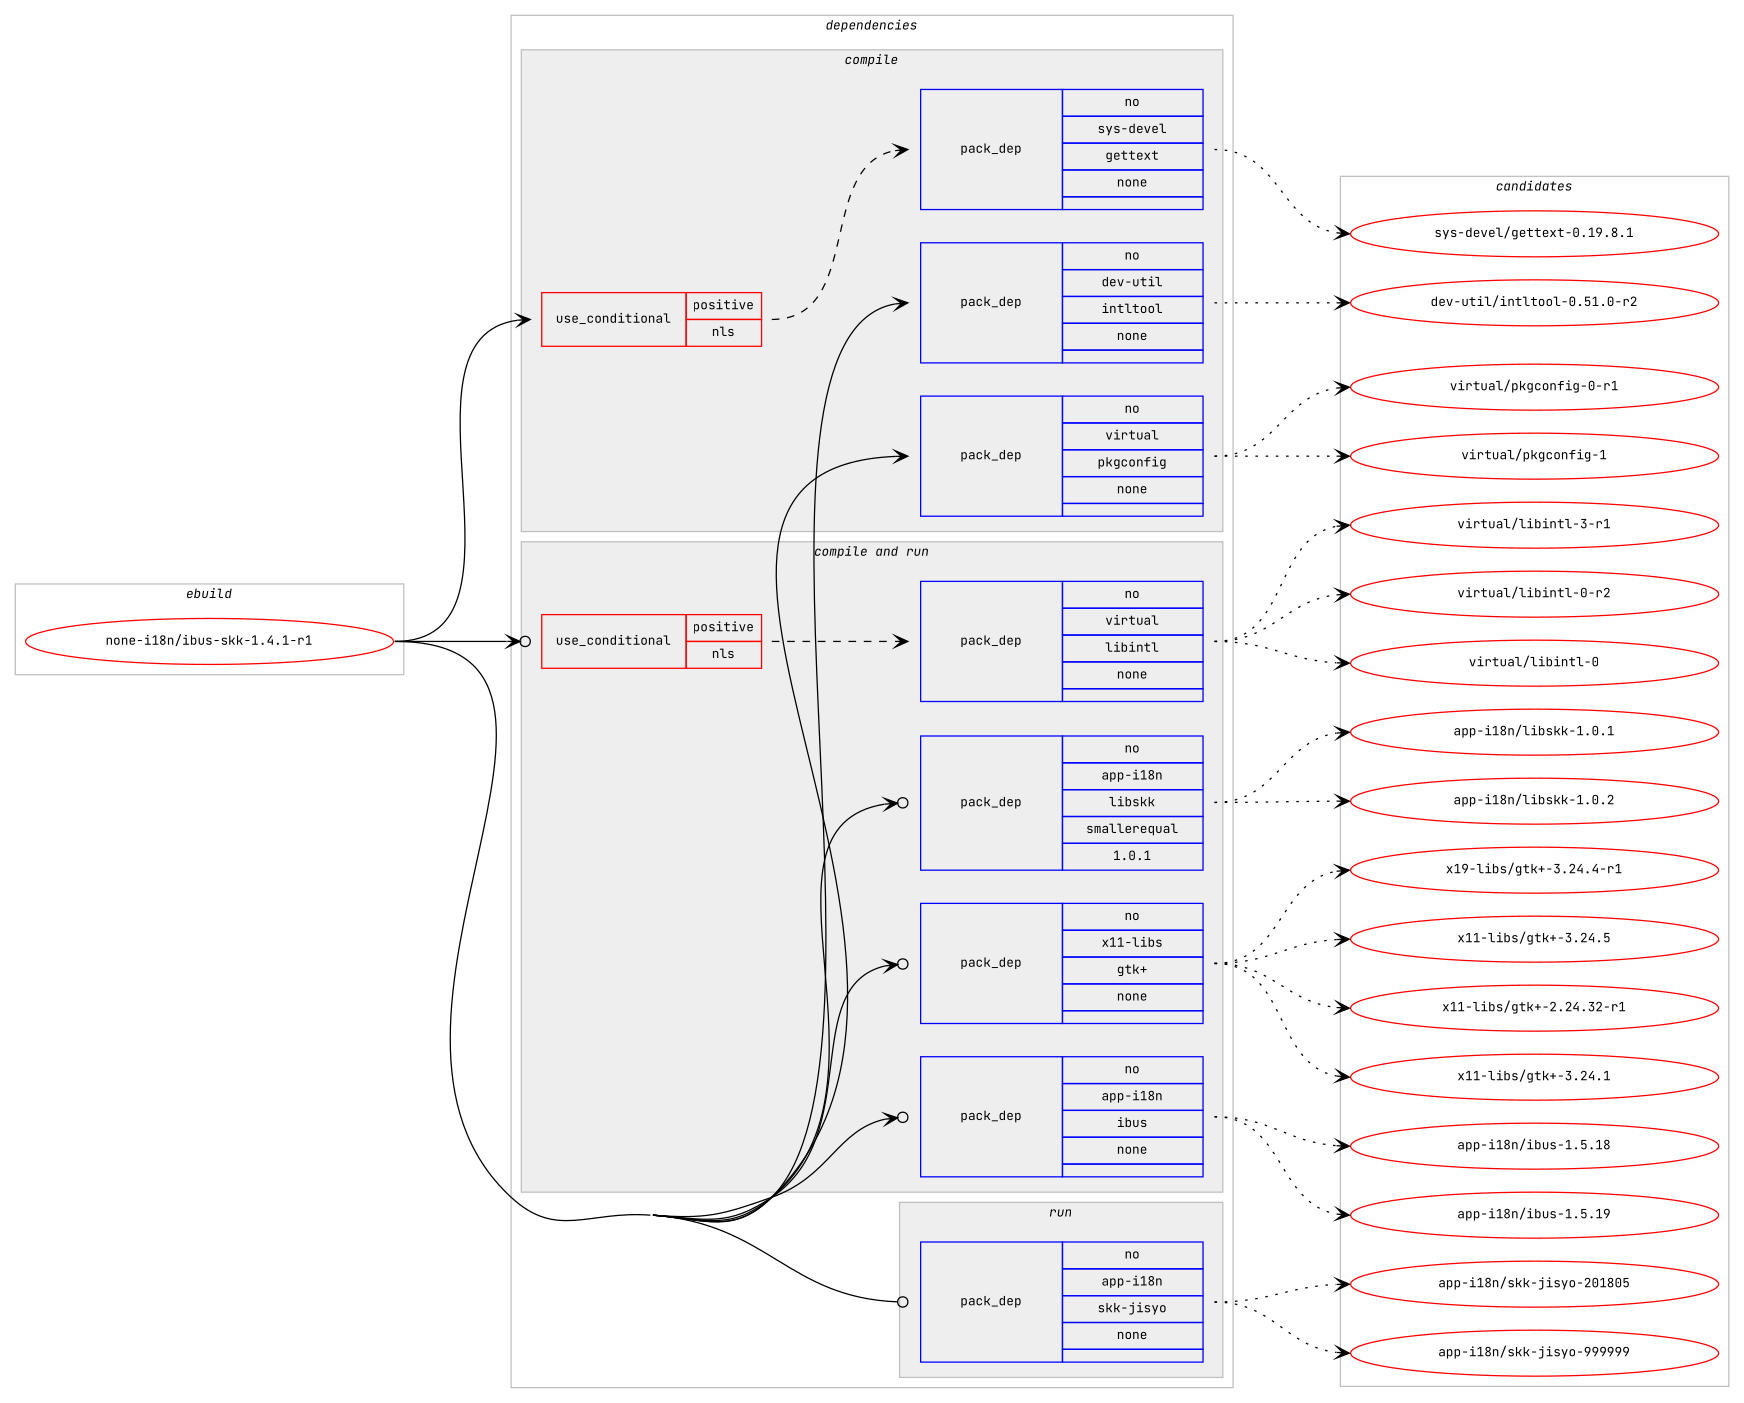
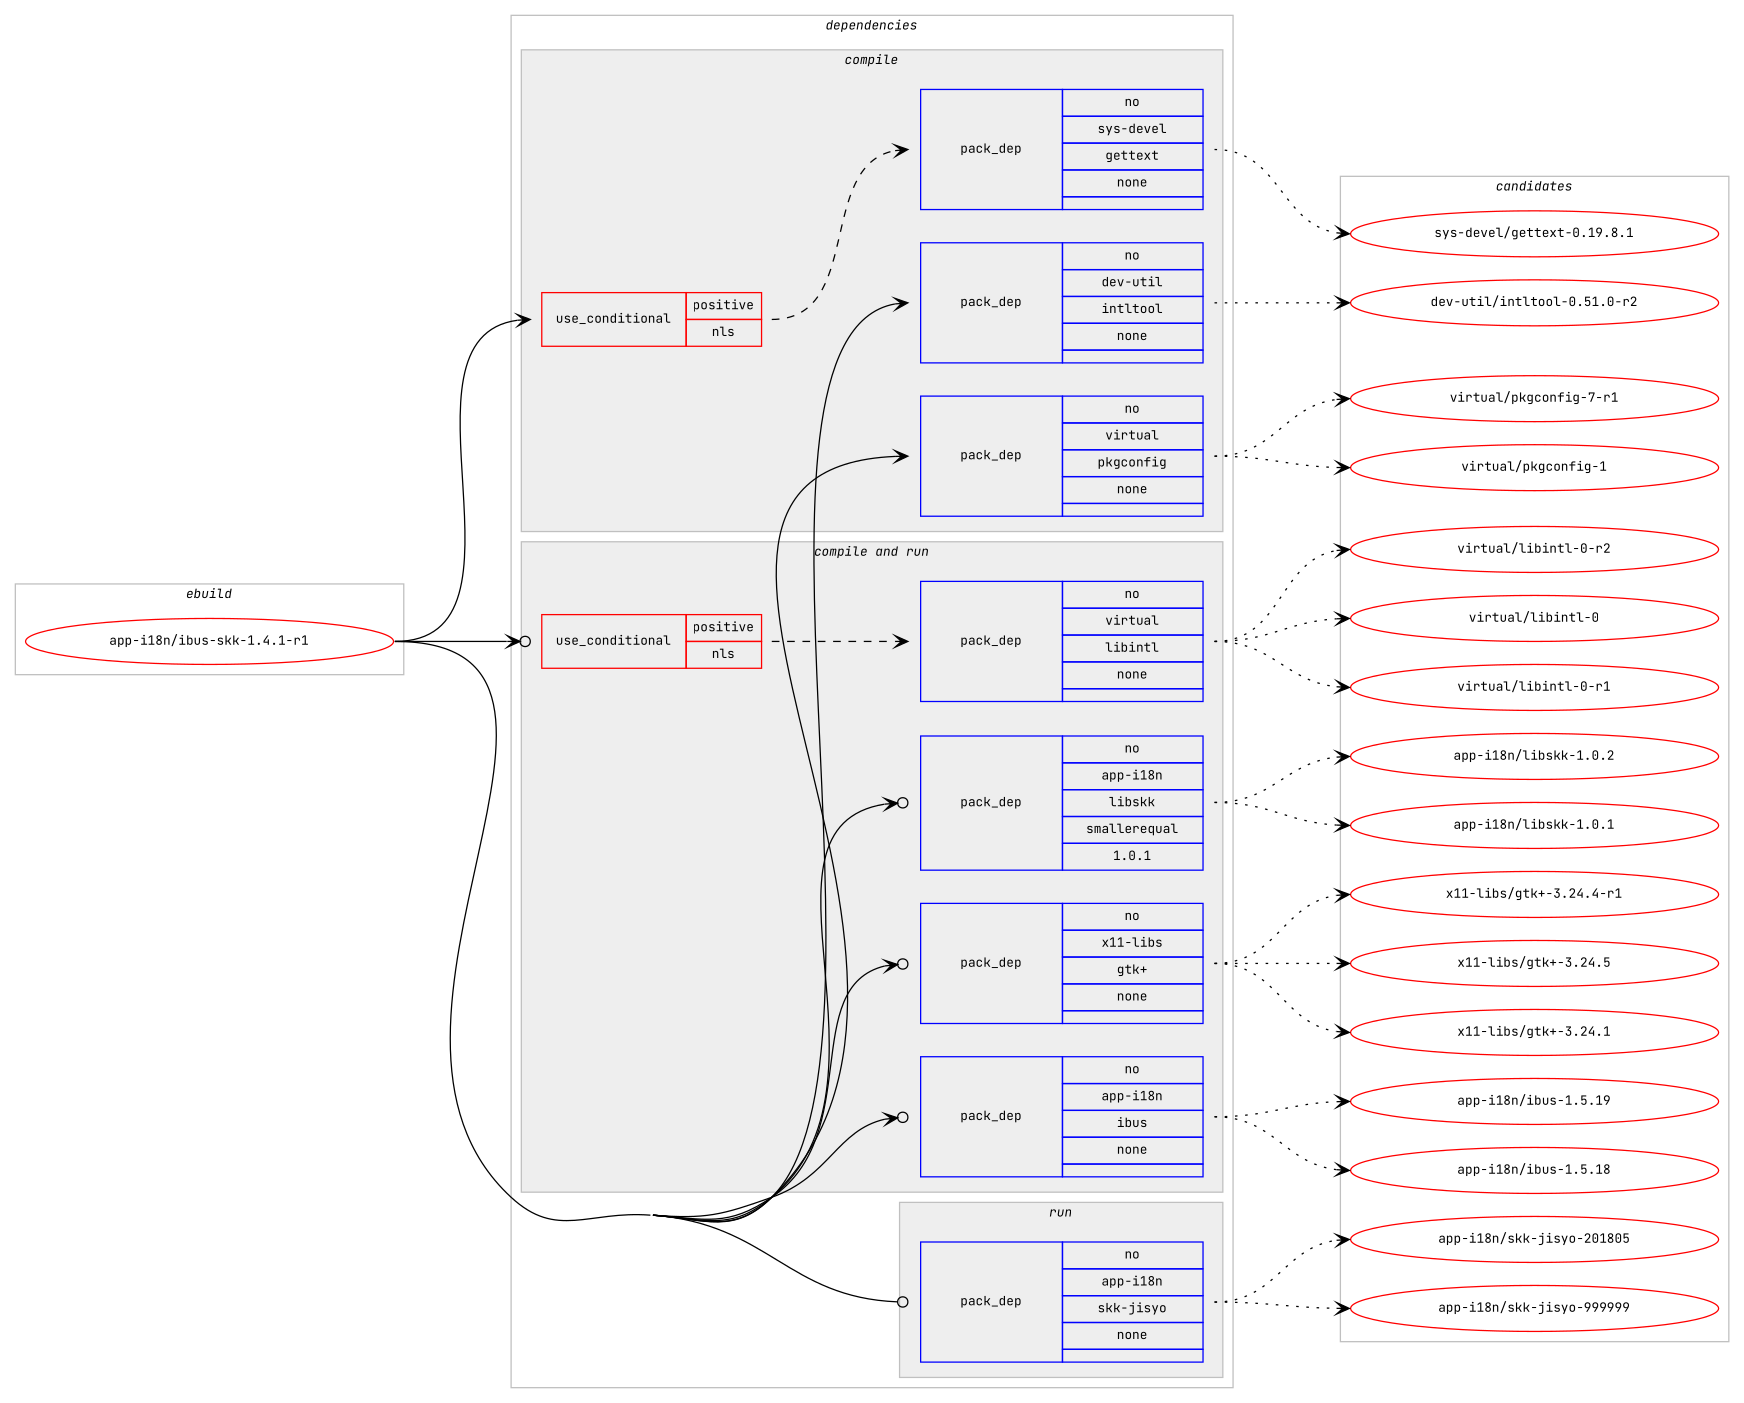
node "virtual/pkgconfig-0-r1": label "virtual/pkgconfig-0-r1" -> "virtual/pkgconfig-7-r1"
node "virtual/libintl-3-r1": label "virtual/libintl-3-r1" -> "virtual/libintl-0-r1"
node "none-i18n/ibus-skk-1.4.1-r1": label "none-i18n/ibus-skk-1.4.1-r1" -> "app-i18n/ibus-skk-1.4.1-r1"
node "x19-libs/gtk+-3.24.4-r1": label "x19-libs/gtk+-3.24.4-r1" -> "x11-libs/gtk+-3.24.4-r1"
node "x11-libs/gtk+-2.24.32-r1": removed
